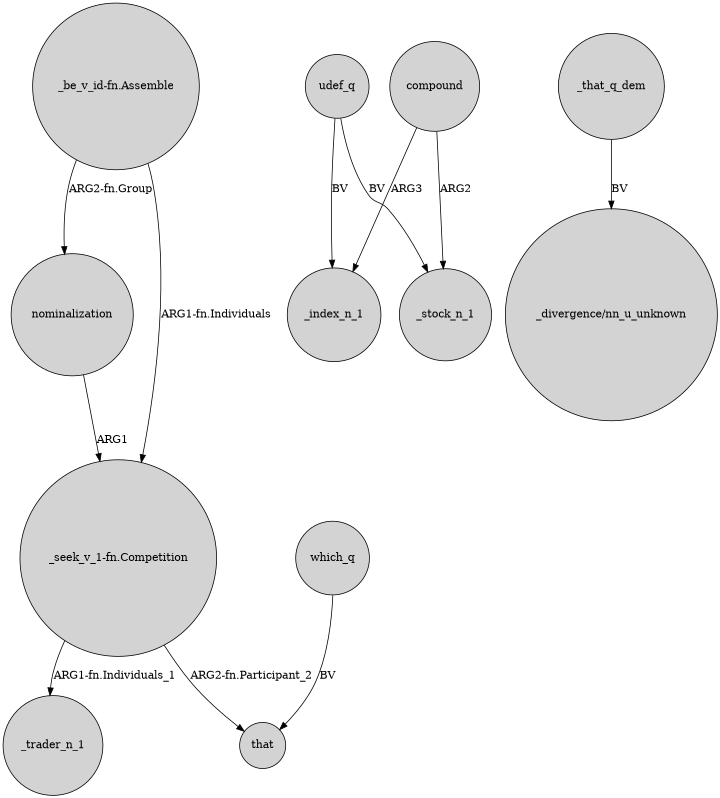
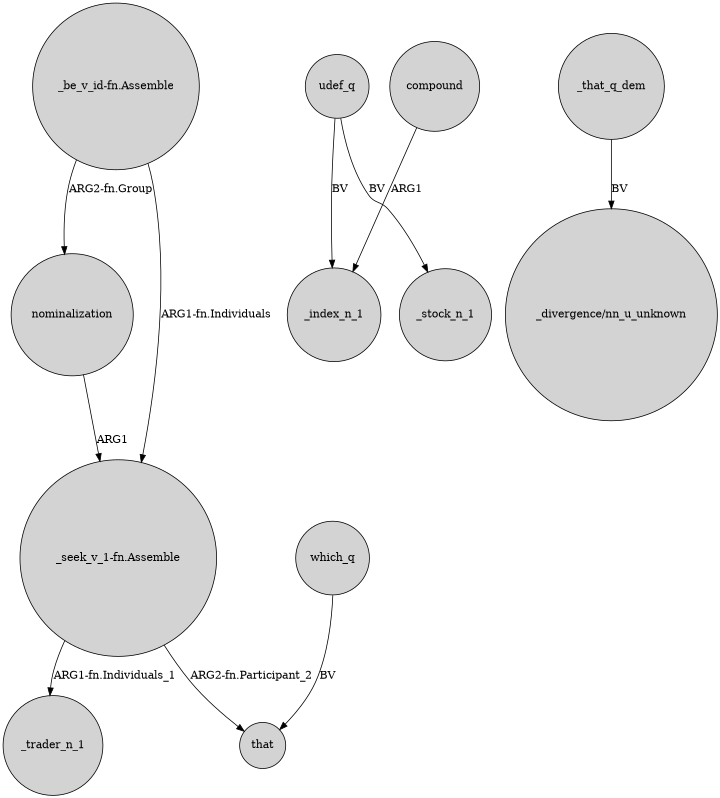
edge "compound" -> "_index_n_1": label "ARG3" -> "ARG1"
edge "compound" -> "_stock_n_1": removed, label "ARG2"
node "_seek_v_1-fn.Competition": label "_seek_v_1-fn.Competition" -> "_seek_v_1-fn.Assemble"
